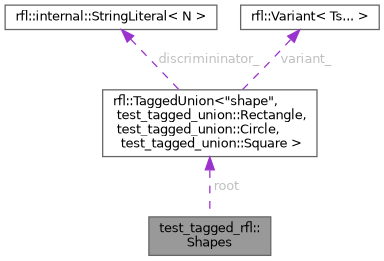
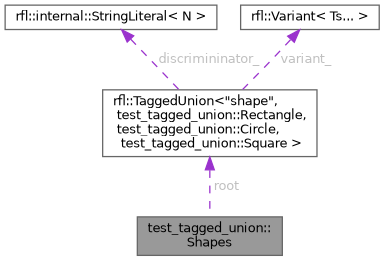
node "test_tagged_rfl:: Shapes": label "test_tagged_rfl:: Shapes" -> "test_tagged_union:: Shapes"
